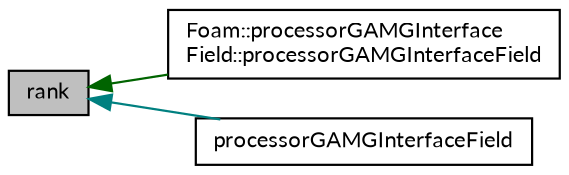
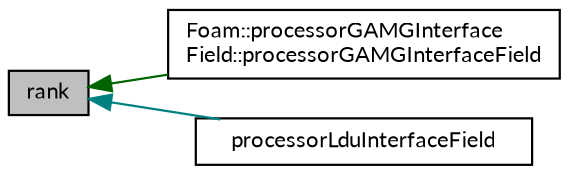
node "processorGAMGInterfaceField": label "processorGAMGInterfaceField" -> "processorLduInterfaceField"
